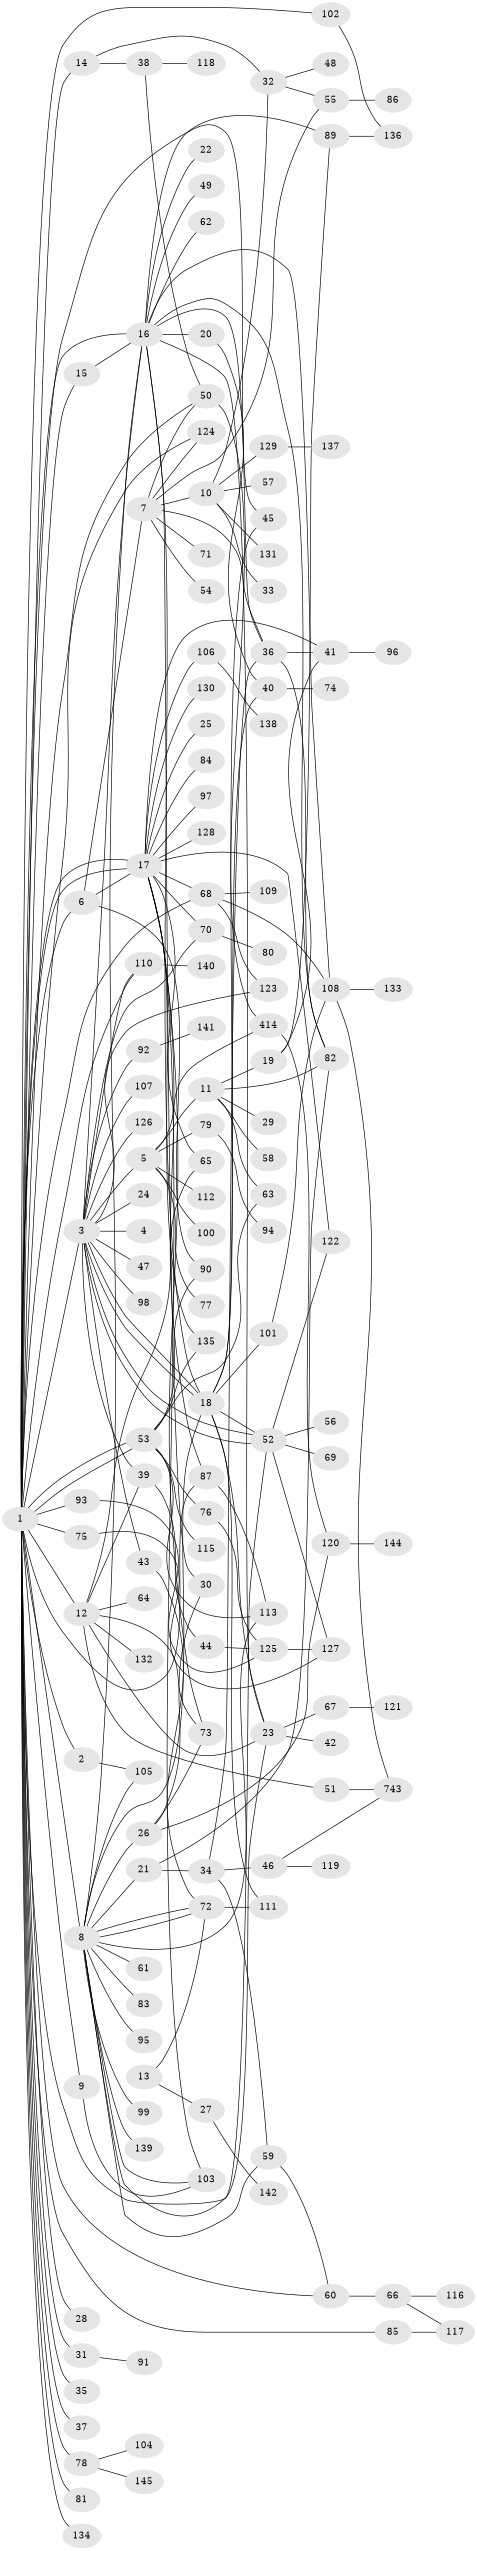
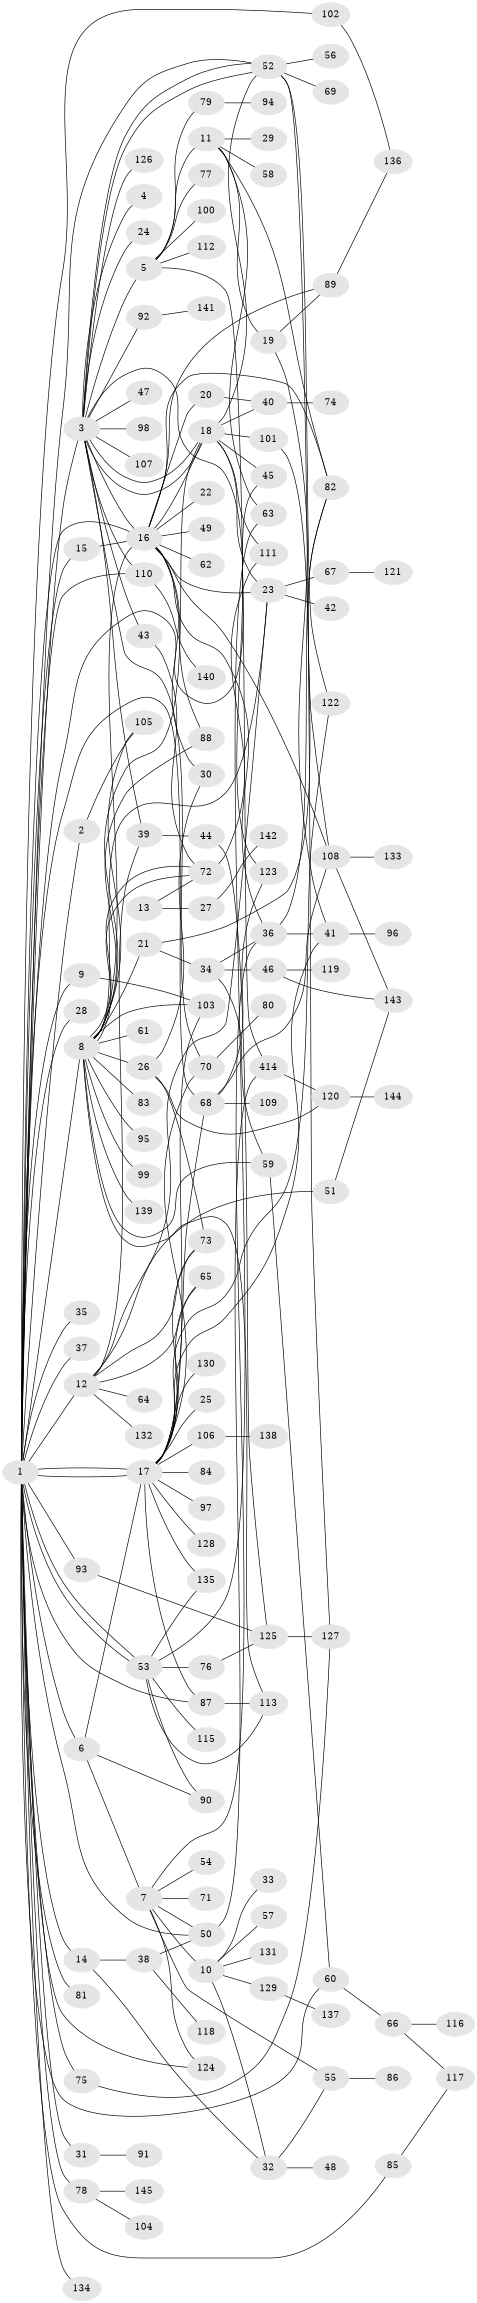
node "88": added
node "743": label "743" -> "143"
